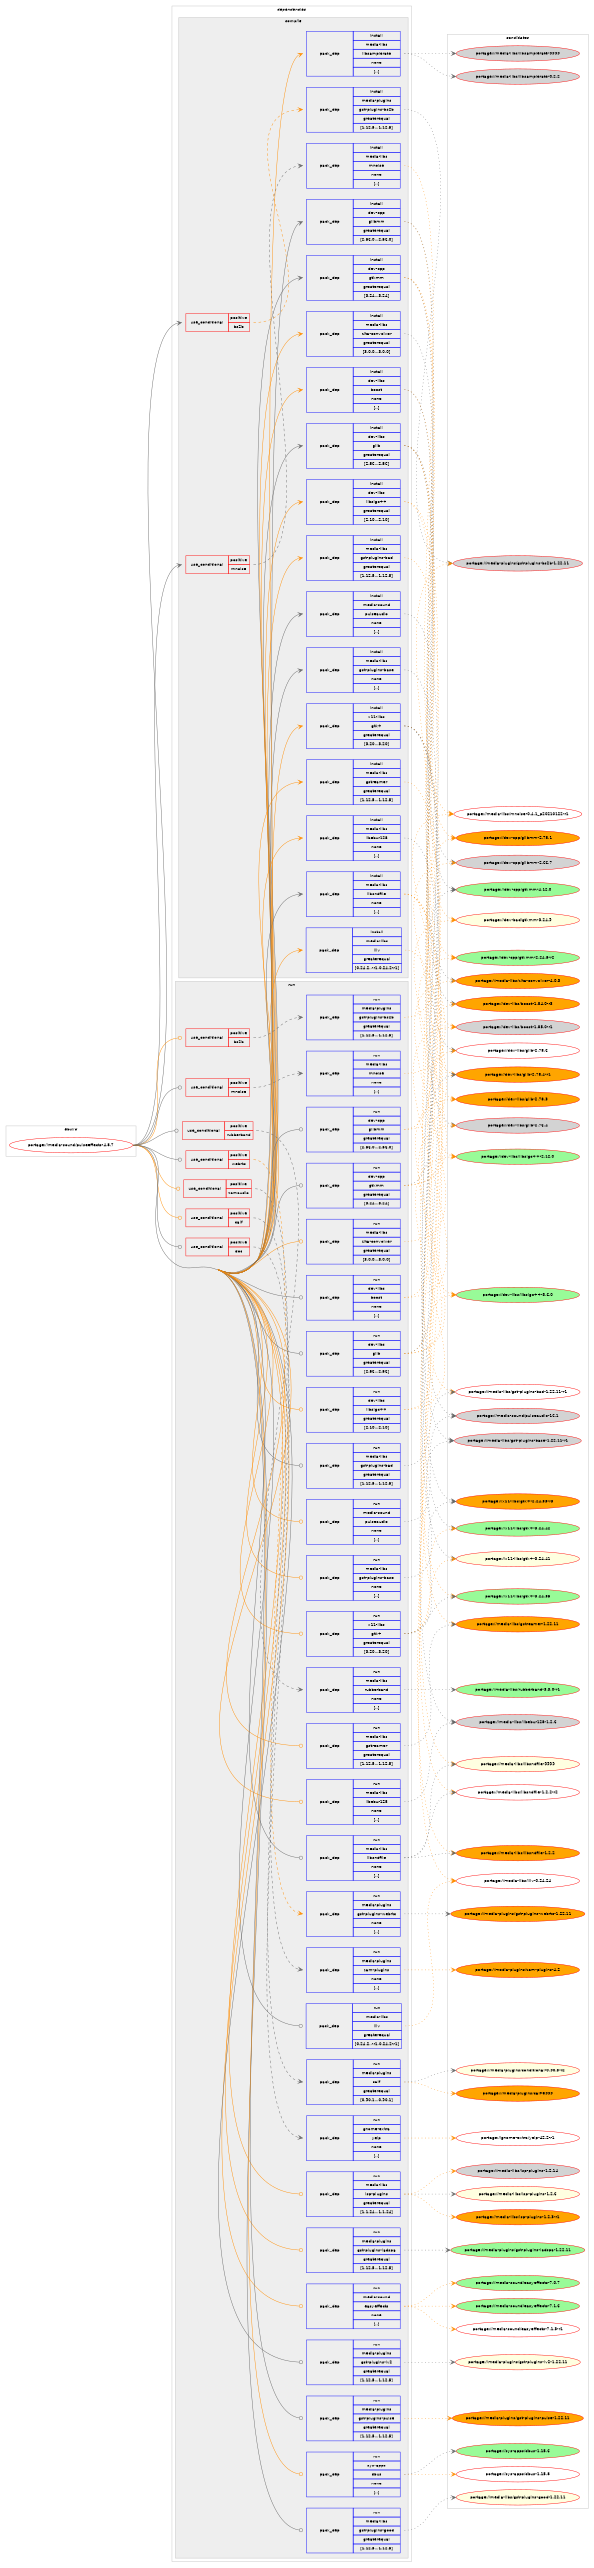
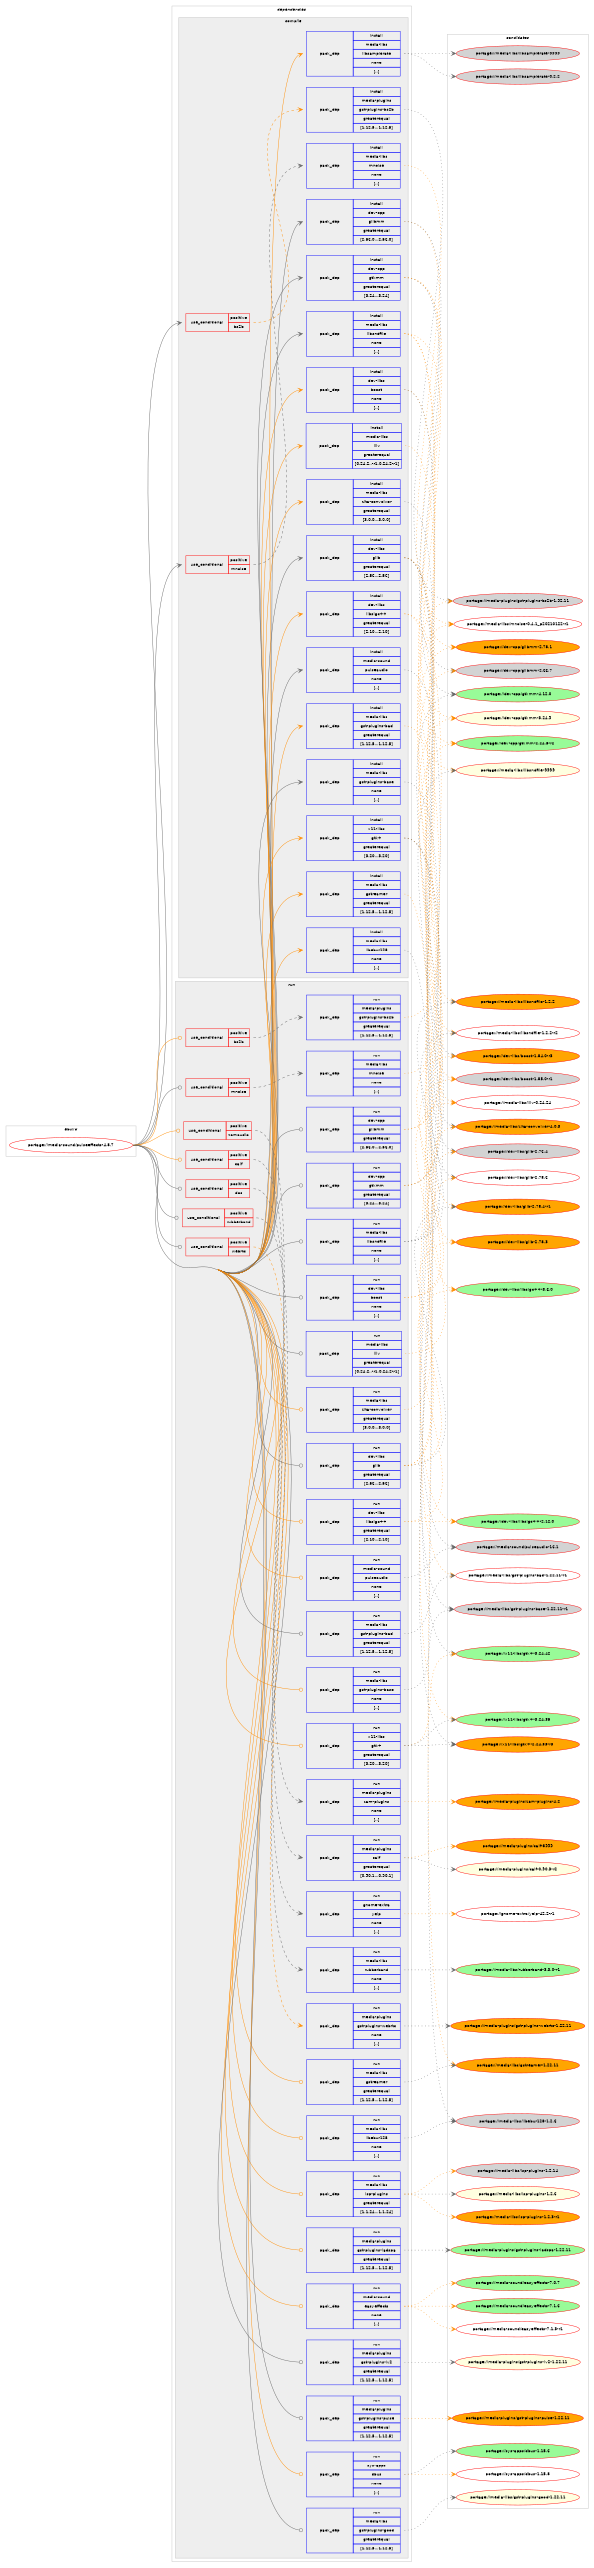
node "portage://media-plugins/gst-plugins-bs2b-1.22.11": label "portage://media-plugins/gst-plugins-bs2b-1.22.11" -> "portage://media-plugins/gst-plugins-bs2b-1.92.11"
node "portage://dev-bad/gtkmm-3.24.9": label "portage://dev-bad/gtkmm-3.24.9" -> "portage://dev-cpp/gtkmm-3.24.9"
node "portage://x11-libs/gtk+-3.24.41": removed
node "portage://media-plugins/conditional-0.90.3-r2": label "portage://media-plugins/conditional-0.90.3-r2" -> "portage://media-plugins/calf-0.90.3-r2"
